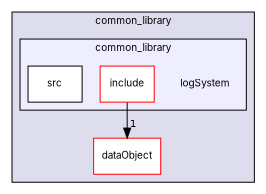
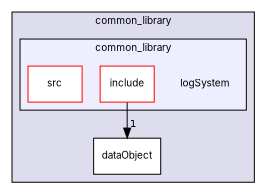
node "src": color black -> red
node "dataObject": color red -> black
